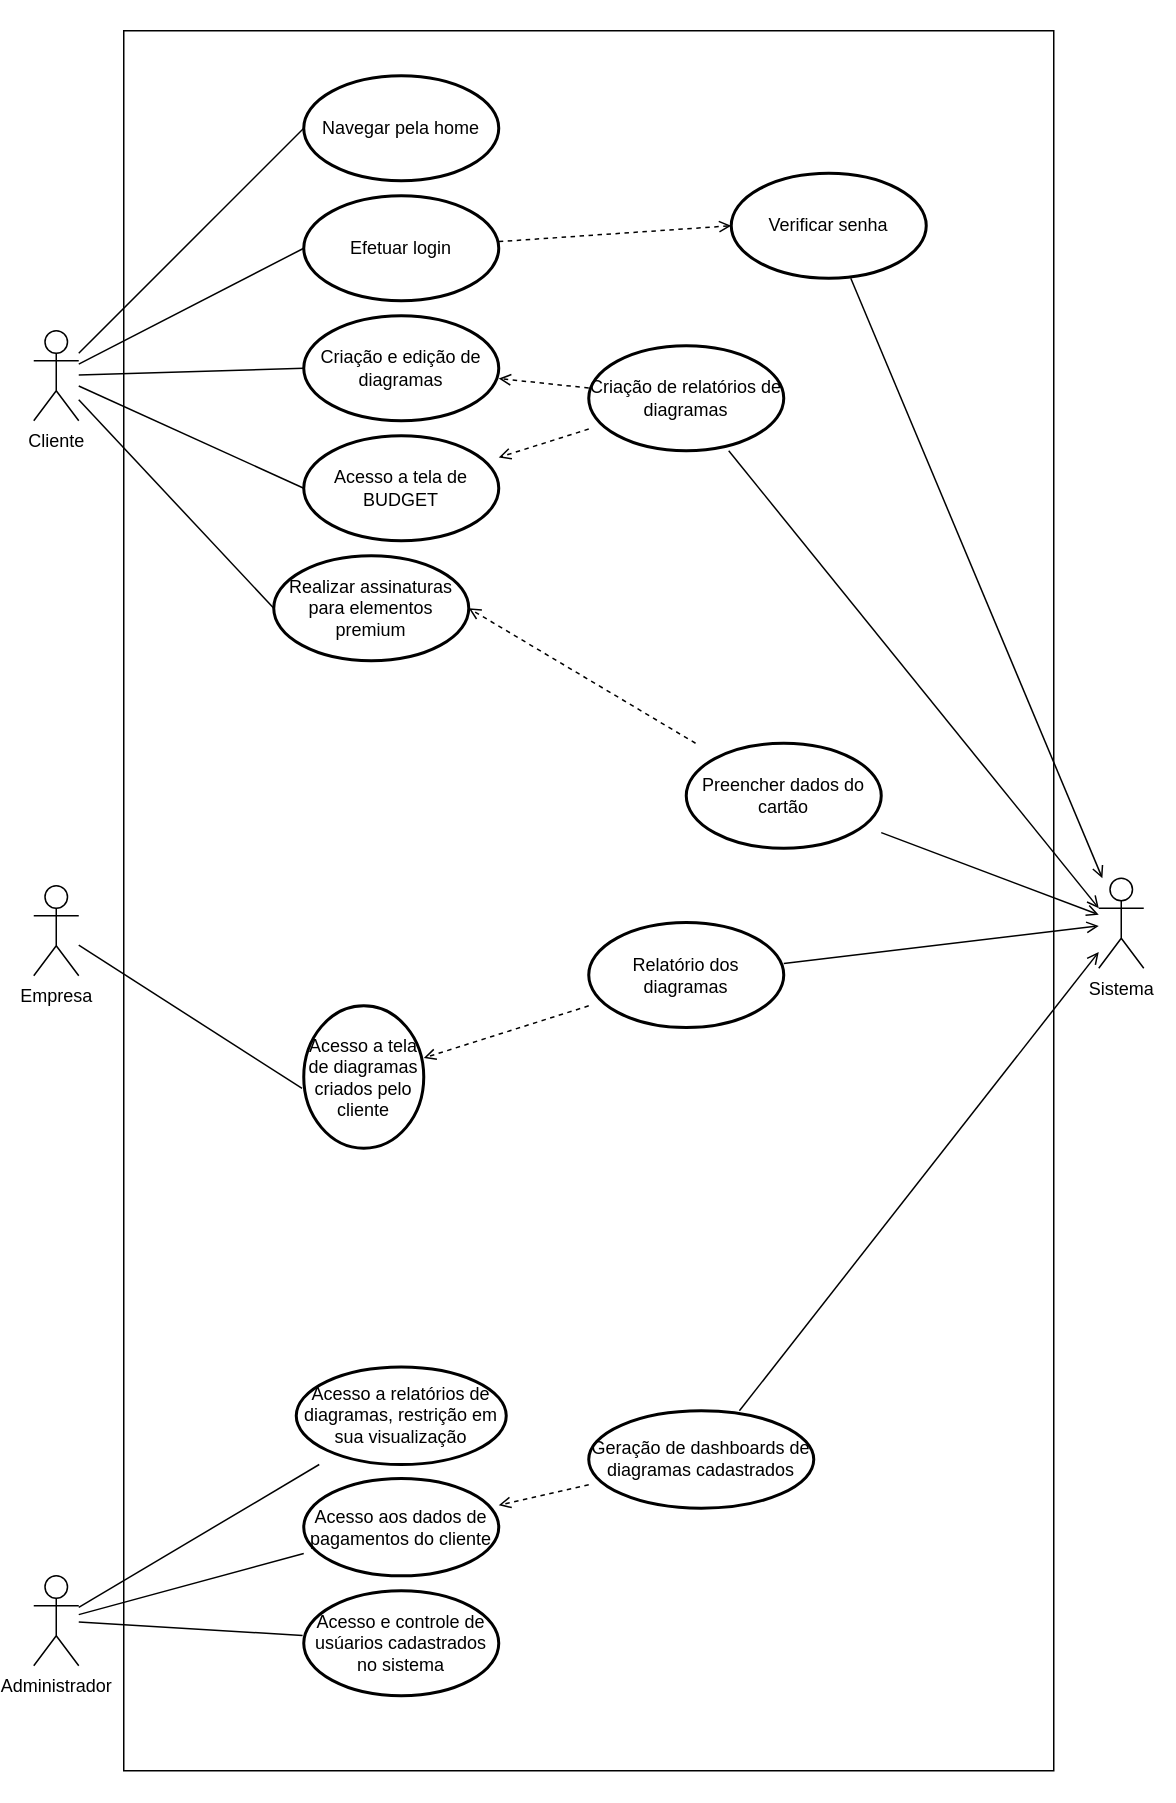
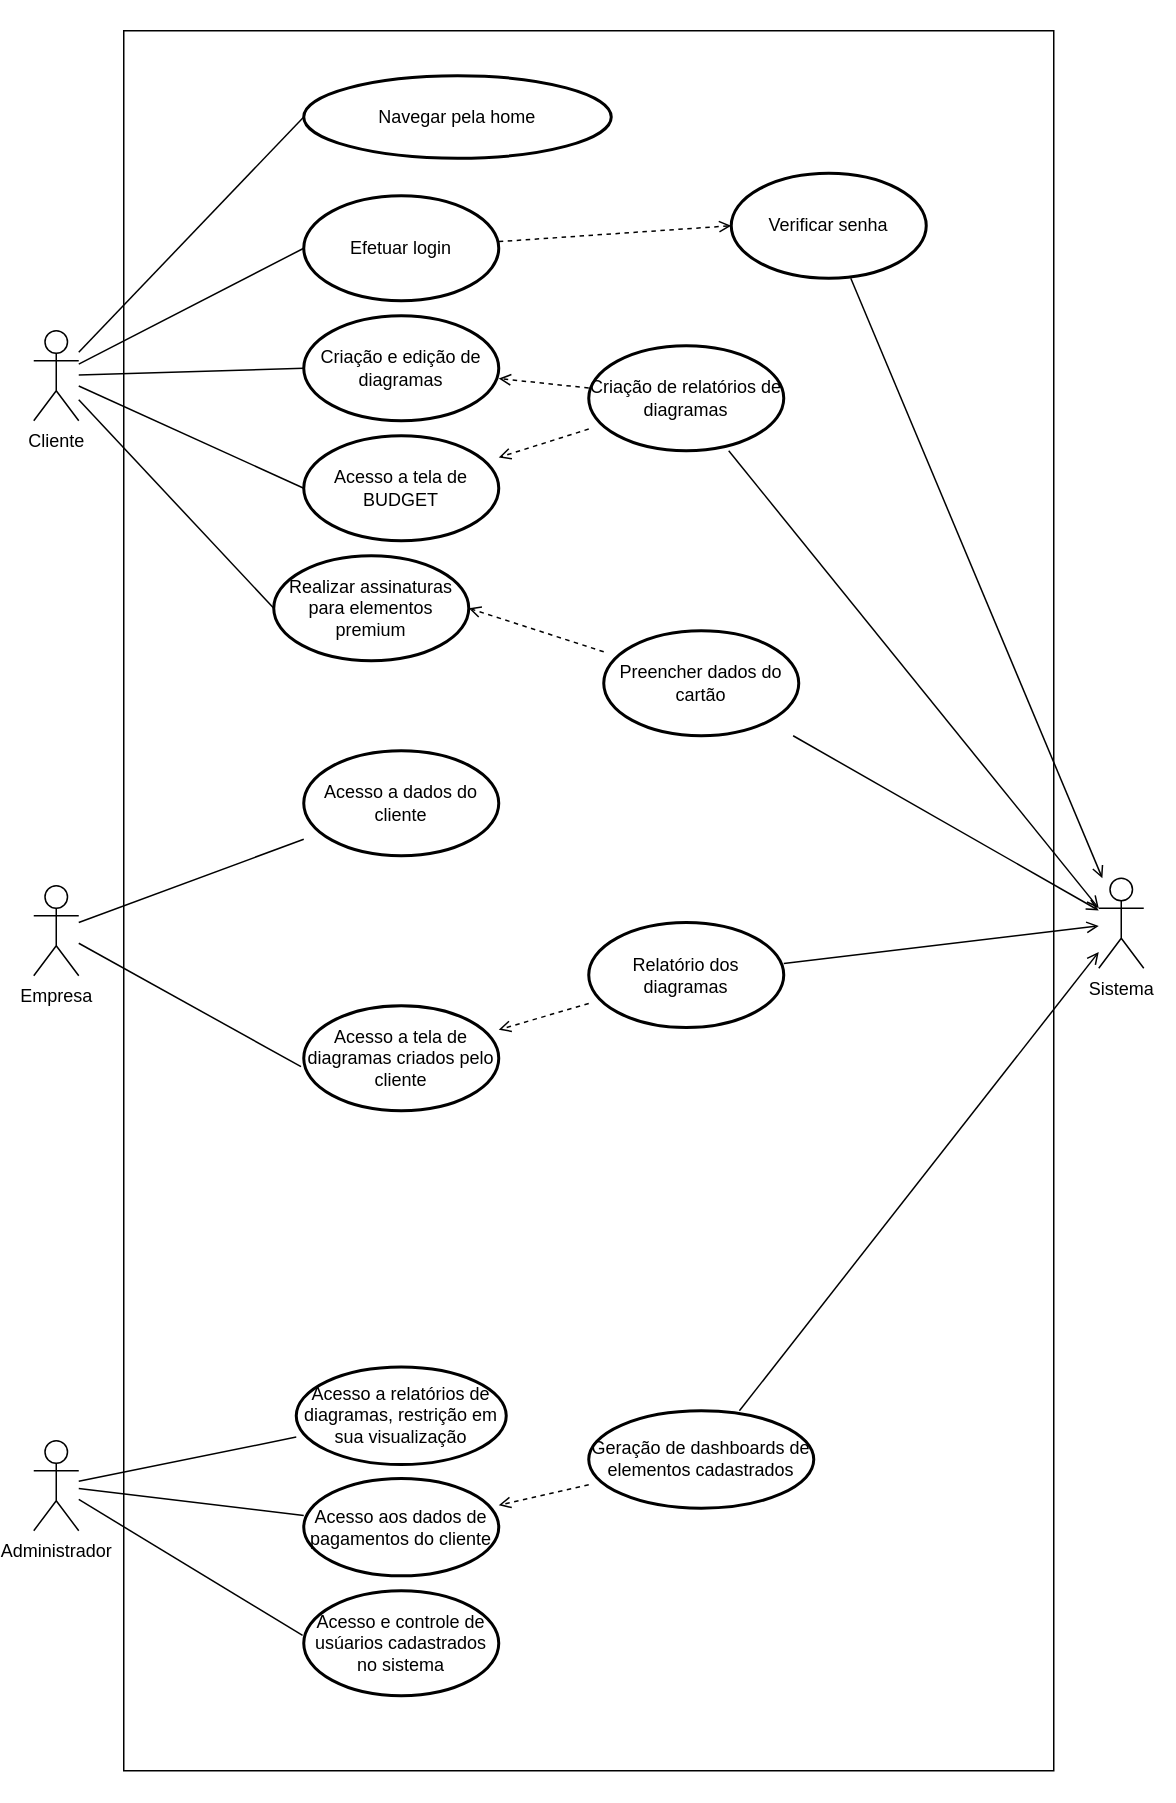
node "Navegar pela home": size 195x105 -> 308x83
node "Preencher dados do cartão": moved (784, 796) -> (701, 683)
node "Acesso a dados do cliente": added
edge "Acesso a dados do cliente" -- "Empresa": added
node "Acesso a tela de diagramas criados pelo cliente": size 120x143 -> 195x105
node "Geração de dashboards de diagramas cadastrados": label "Geração de dashboards de diagramas cadastrados" -> "Geração de dashboards de elementos cadastrados"
node "Administrador": moved (56, 1621) -> (56, 1486)
